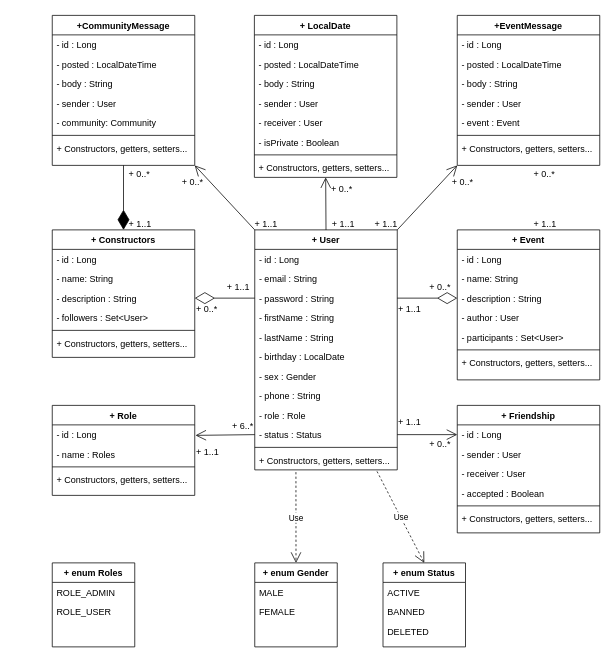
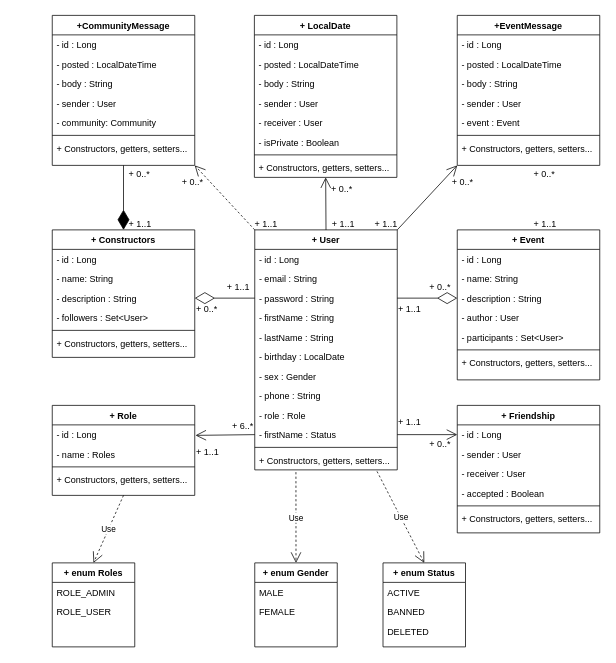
edge "+ User" -> "+CommunityMessage": style solid -> dashed
node "- status : Status": label "- status : Status" -> "- firstName : Status"
edge "+ Role" -> "+ enum Roles": added, label "Use"
